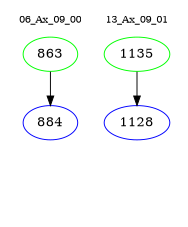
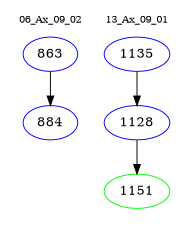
cluster "06_Ax_09_00": label "06_Ax_09_00" -> "06_Ax_09_02"
node "863": color green -> blue
node "1135": color green -> blue
node "1151": added
